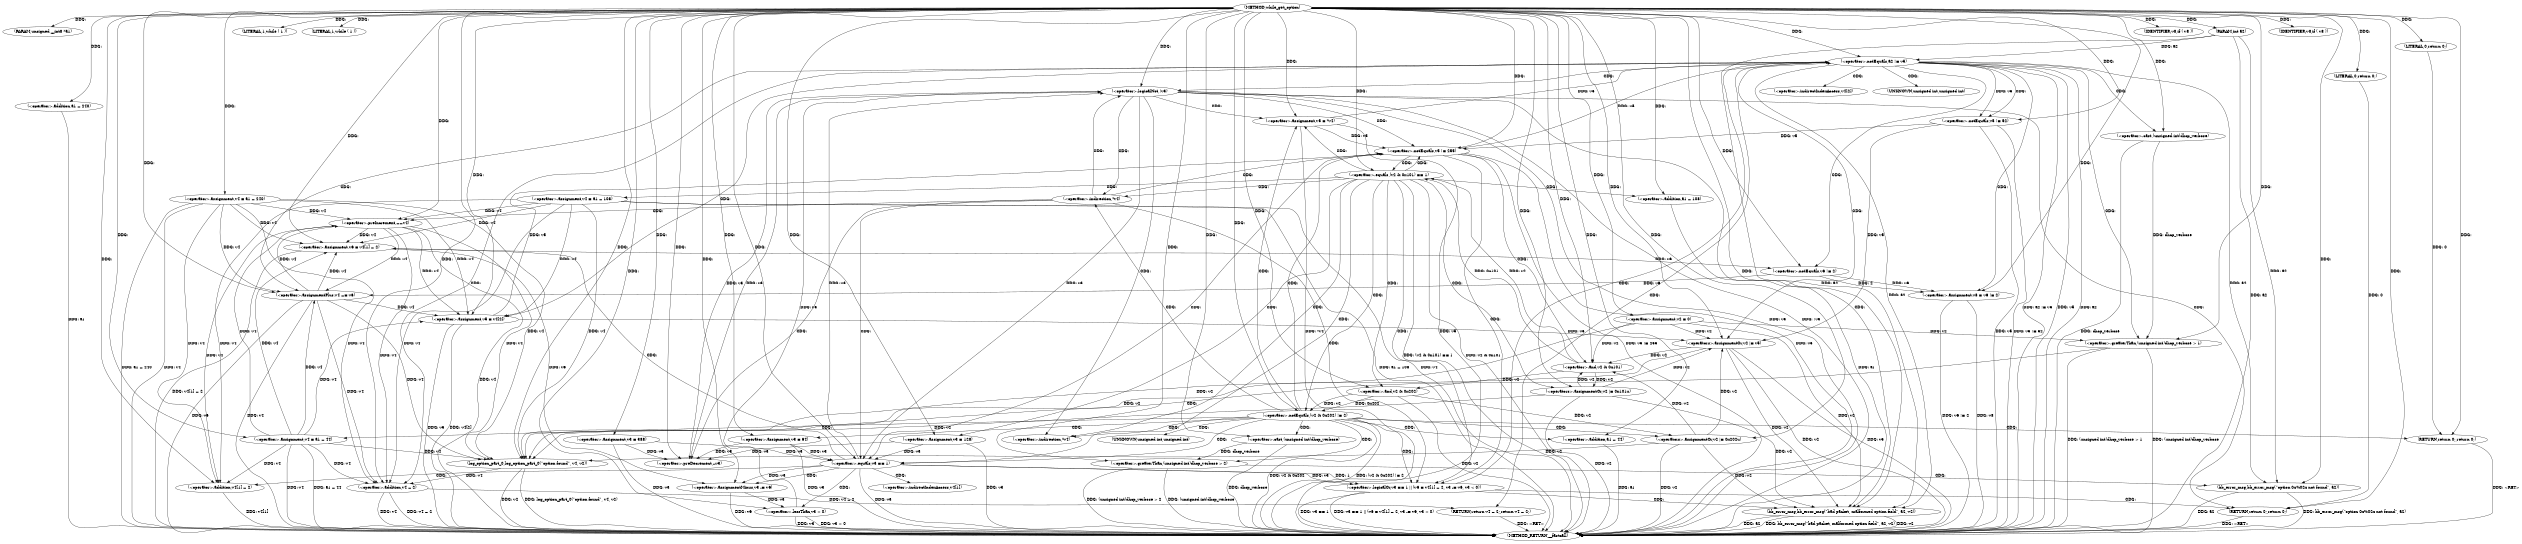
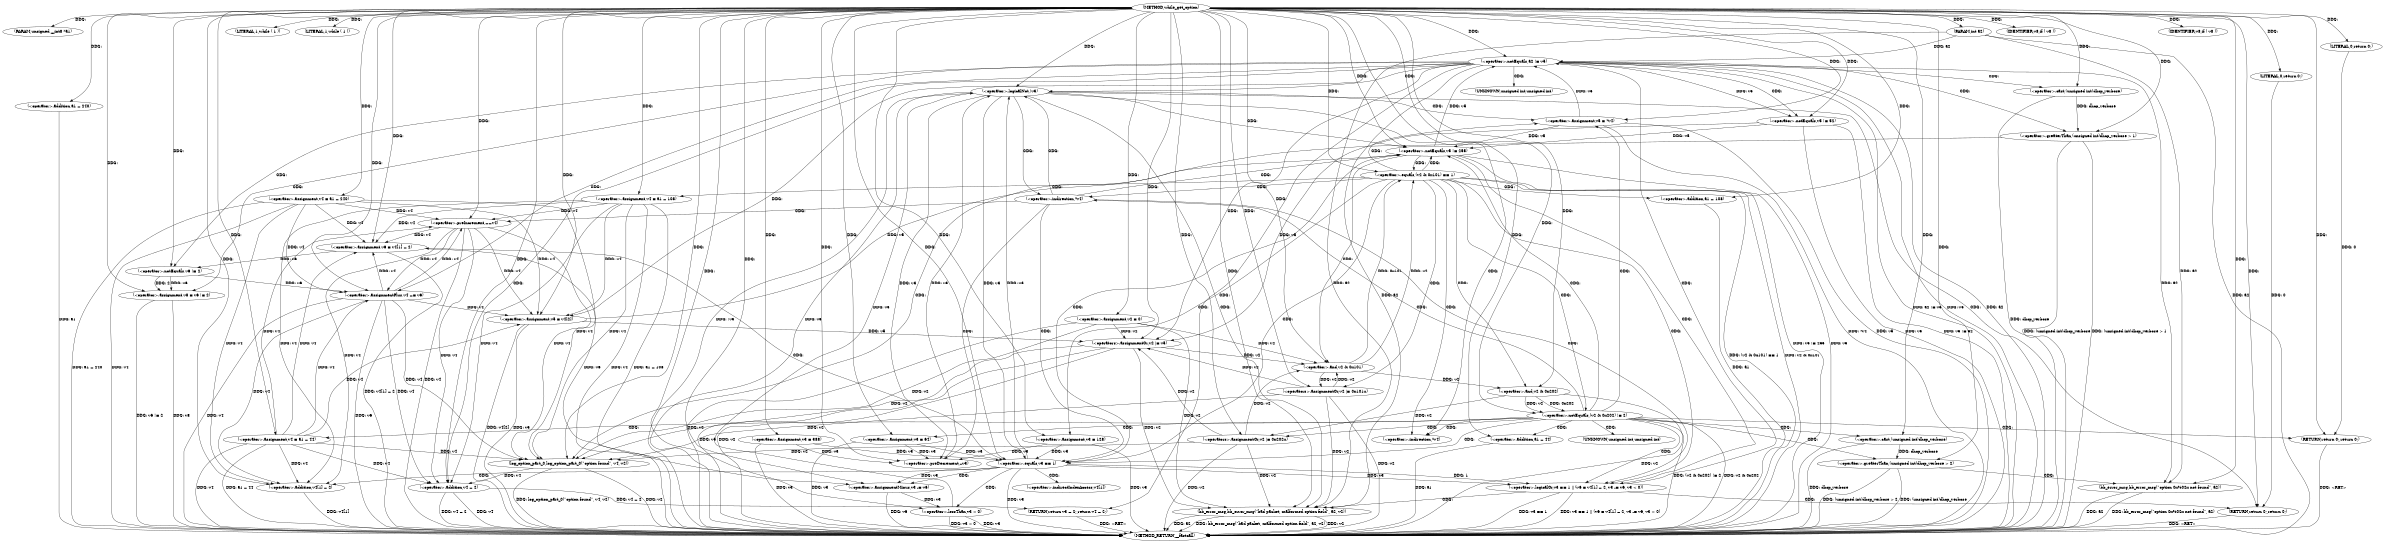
edge "(METHOD,while_get_option)" -> "(<operator>.assignment,v4 = a1 + 108)": added, label "DDG:"
node "(<operator>.indirectIndexAccess,v4[2])": removed
edge "(<operator>.notEquals,a2 != v5)" -> "(<operator>.assignment,v5 = v4[2])": label "CDG: " -> "DDG: "
edge "(<operator>.assignment,v4 = a1 + 240)" -> "(<operator>.addition,v4 + 2)": removed, label "DDG: v4"
edge "(<operator>.assignment,v2 = 0)" -> "(<operator>.greaterThan,(unsigned int)dhcp_verbose > 1)": now "(<operator>.assignment,v2 = 0)" -> "(METHOD_RETURN,__fastcall)"
edge "(<operator>.assignmentPlus,v4 += v6)" -> "(<operator>.addition,v4[1] + 2)": added, label "DDG: v4"
node "(RETURN,return v4 + 2;,return v4 + 2;)": label "(RETURN,return v4 + 2;,return v4 + 2;)" -> "(RETURN,return v3 + 2;,return v4 + 2;)"
